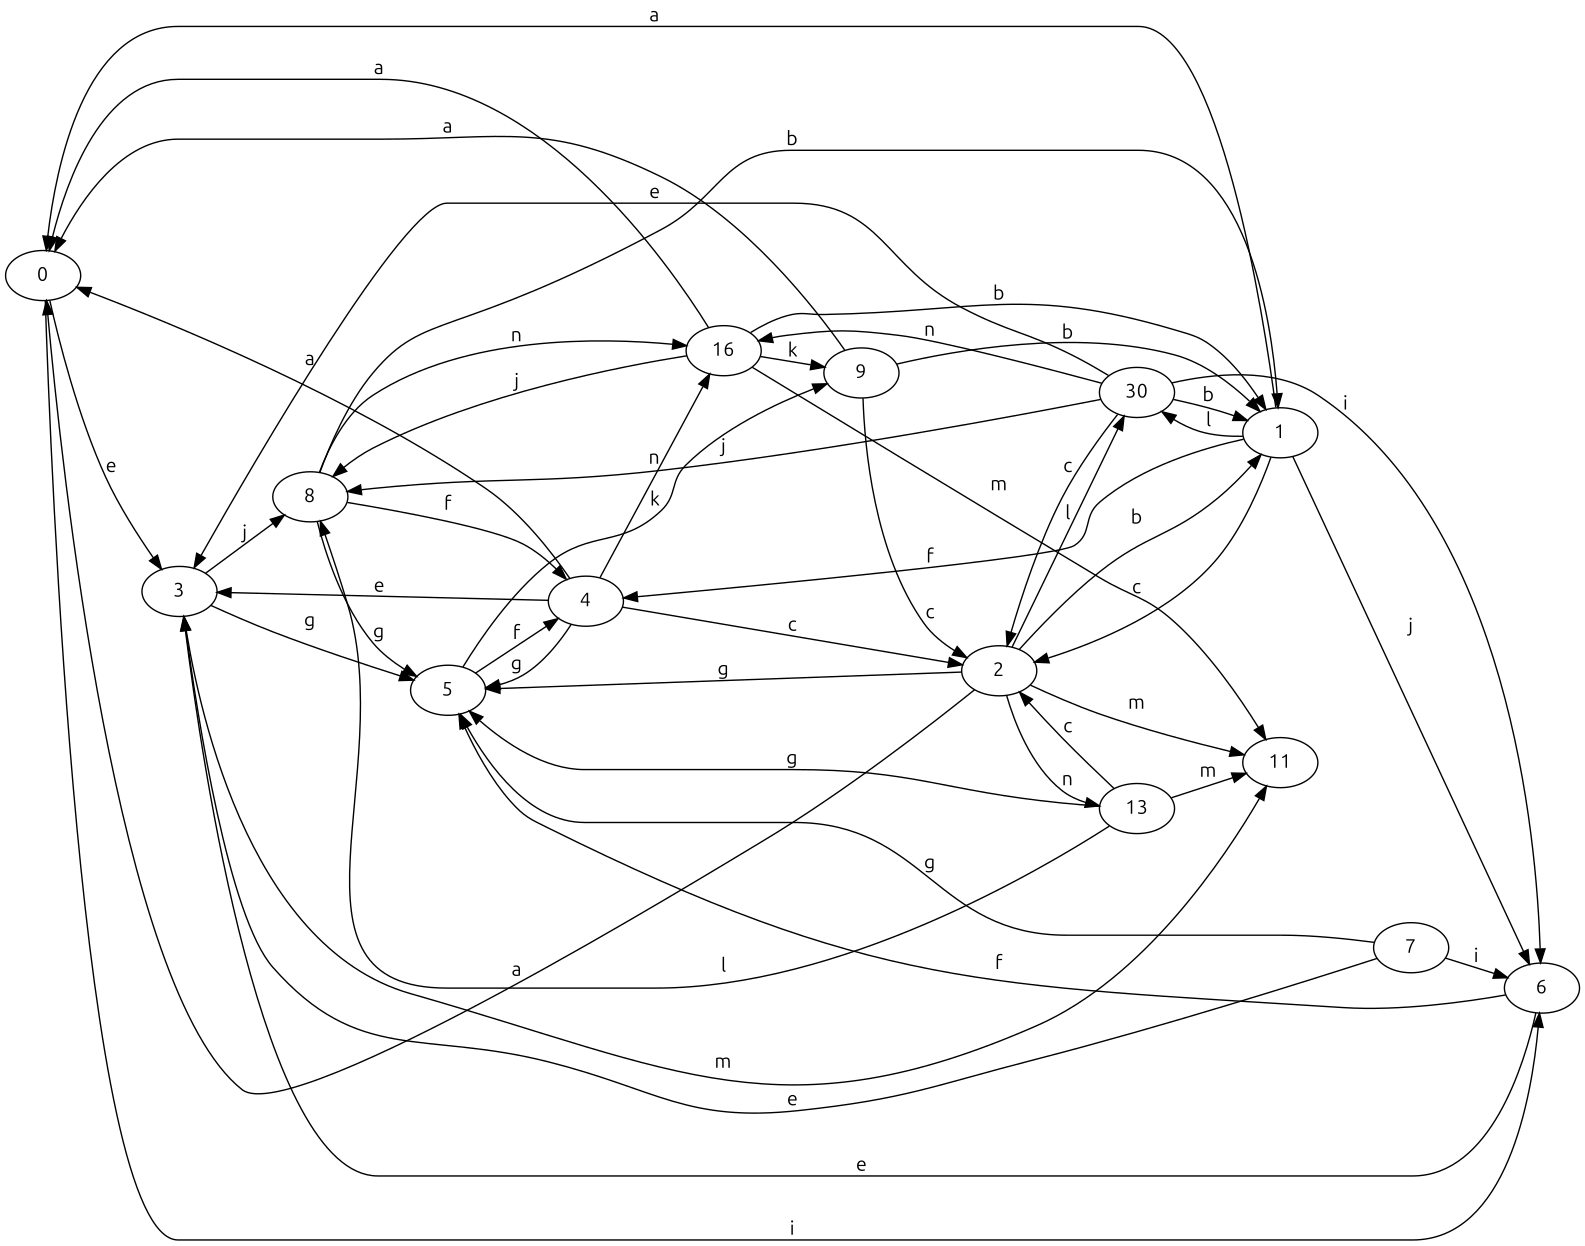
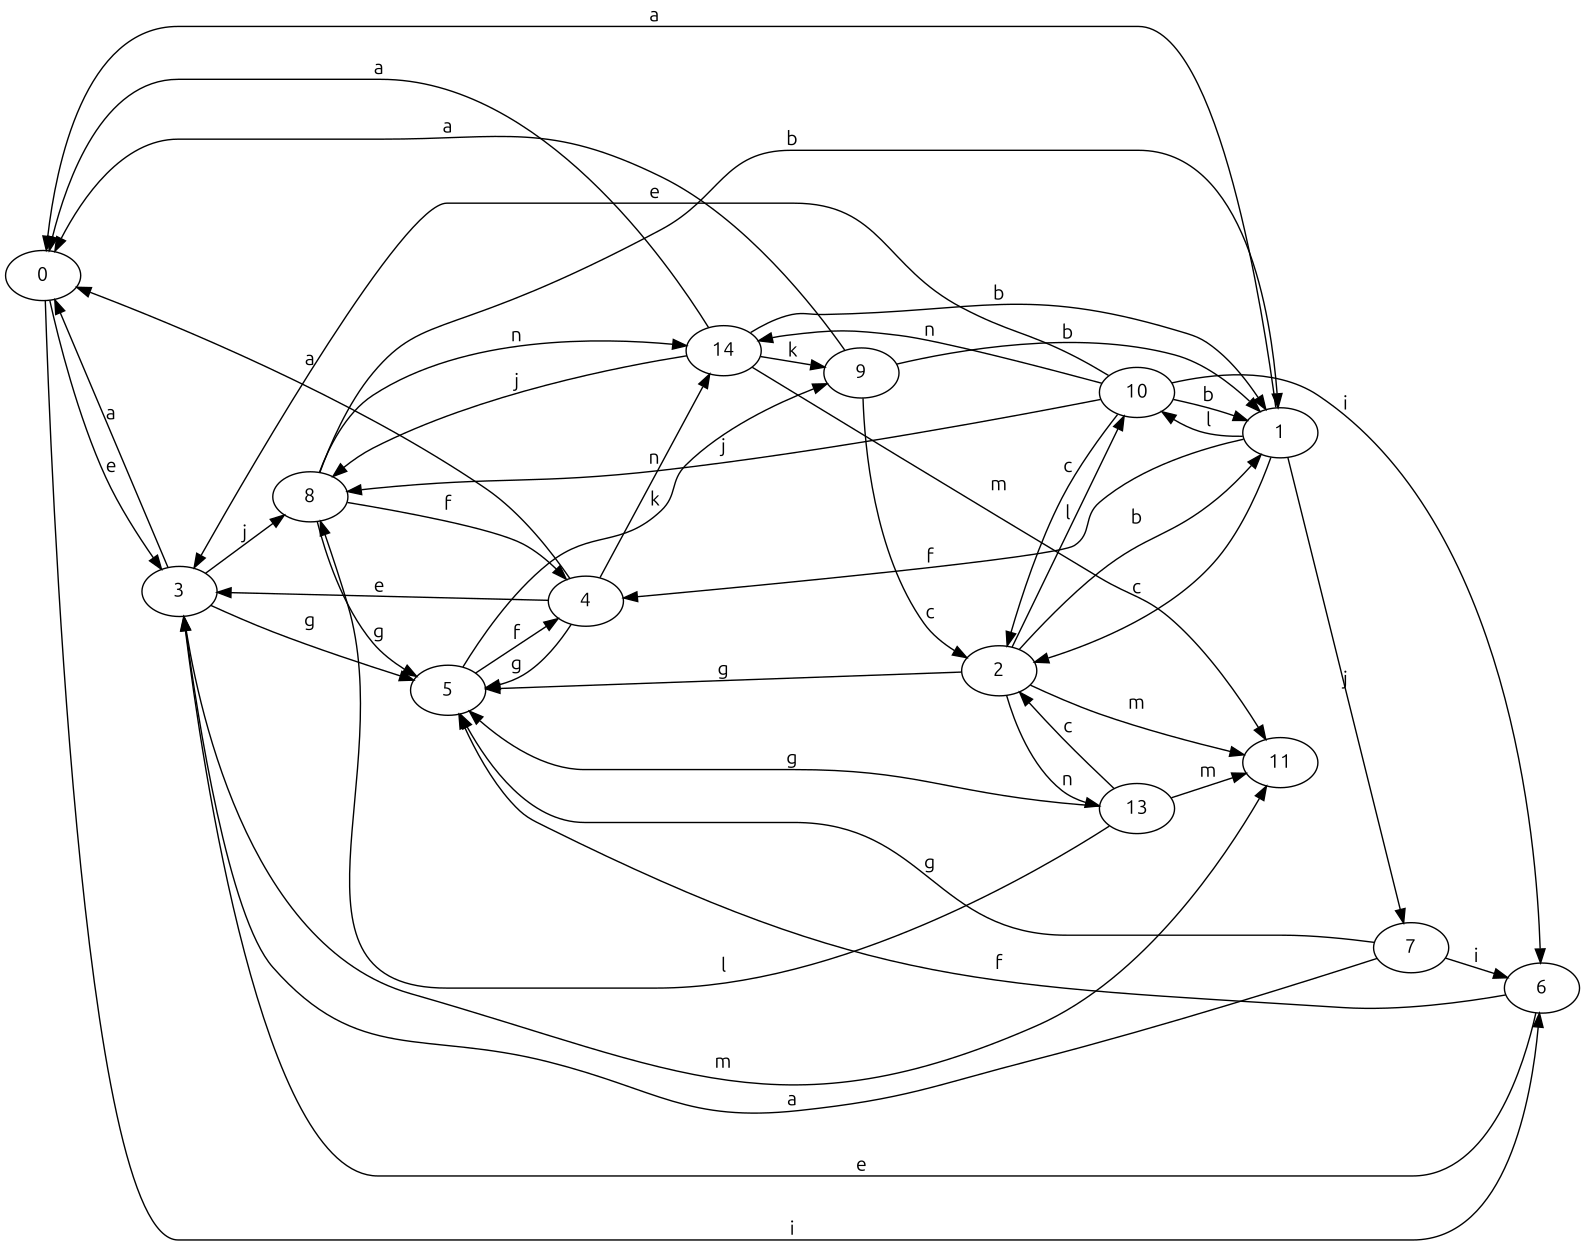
node "16": label "16" -> "14"
node "30": label "30" -> "10"
edge "4" -> "2": removed, label "c"
edge "1" -> "6": now "1" -> "7"
edge "2" -> "0": now "3" -> "0"
edge "7" -> "3": label "e" -> "a"
